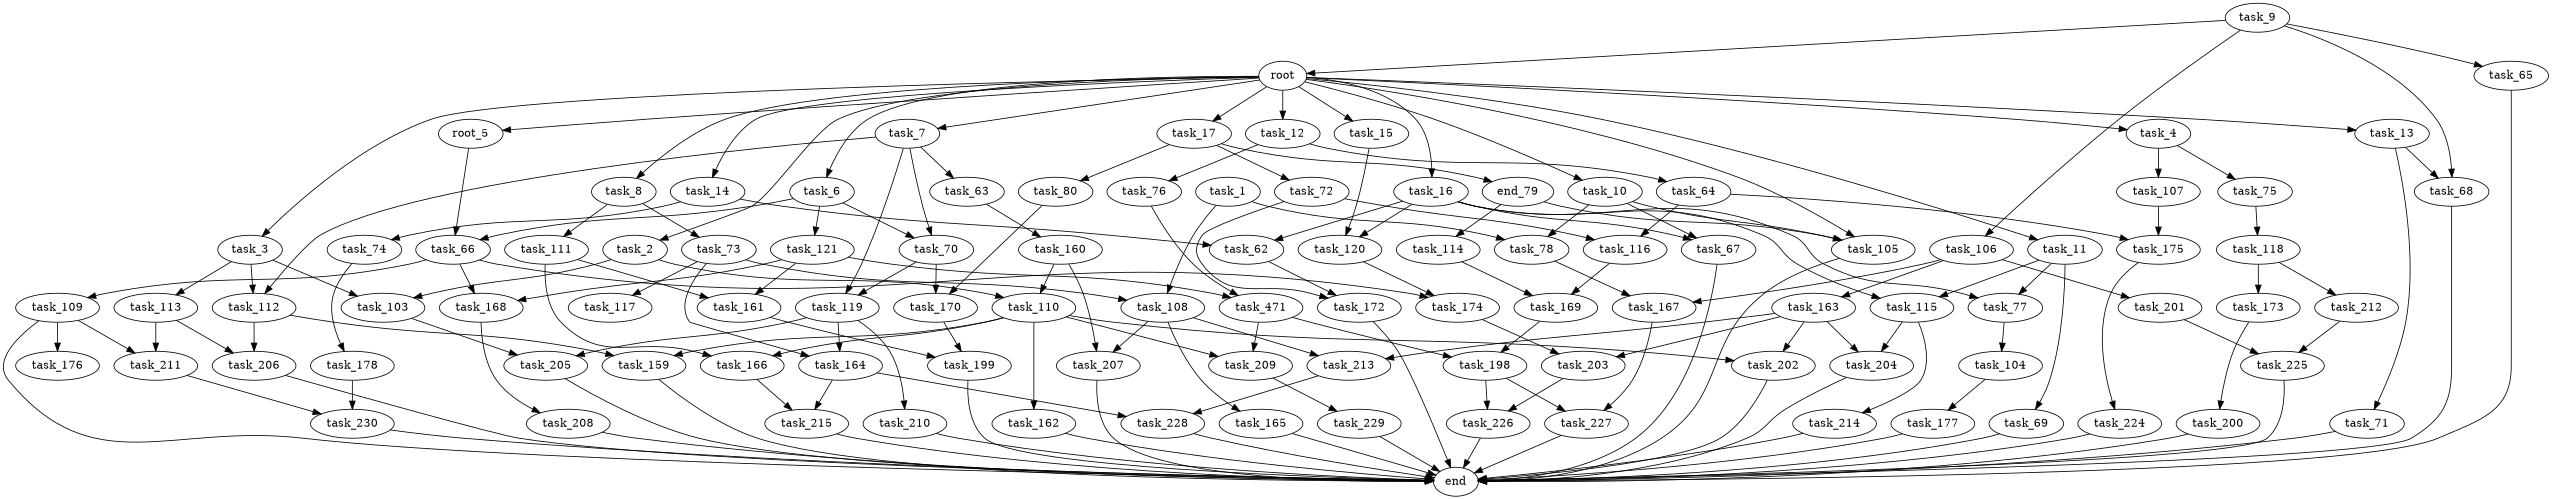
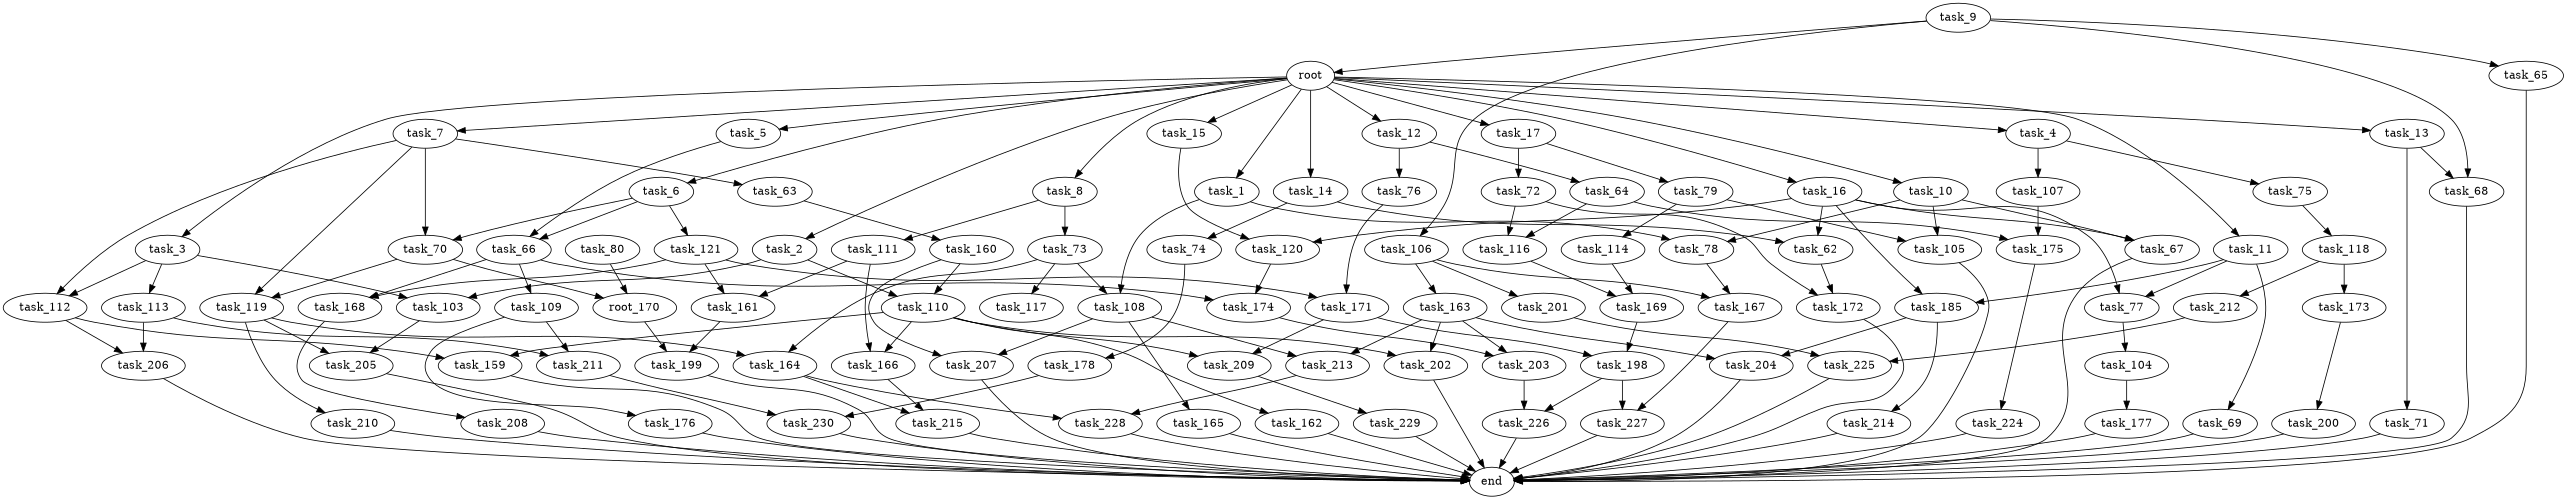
edge "root" -> "task_105": now "root" -> "task_1"
node "root_5": label "root_5" -> "task_5"
edge "task_17" -> "task_80": removed
node "end_79": label "end_79" -> "task_79"
node "task_170": label "task_170" -> "root_170"
node "task_471": label "task_471" -> "task_171"
node "task_115": label "task_115" -> "task_185"
edge "task_109" -> "end": now "task_176" -> "end"
